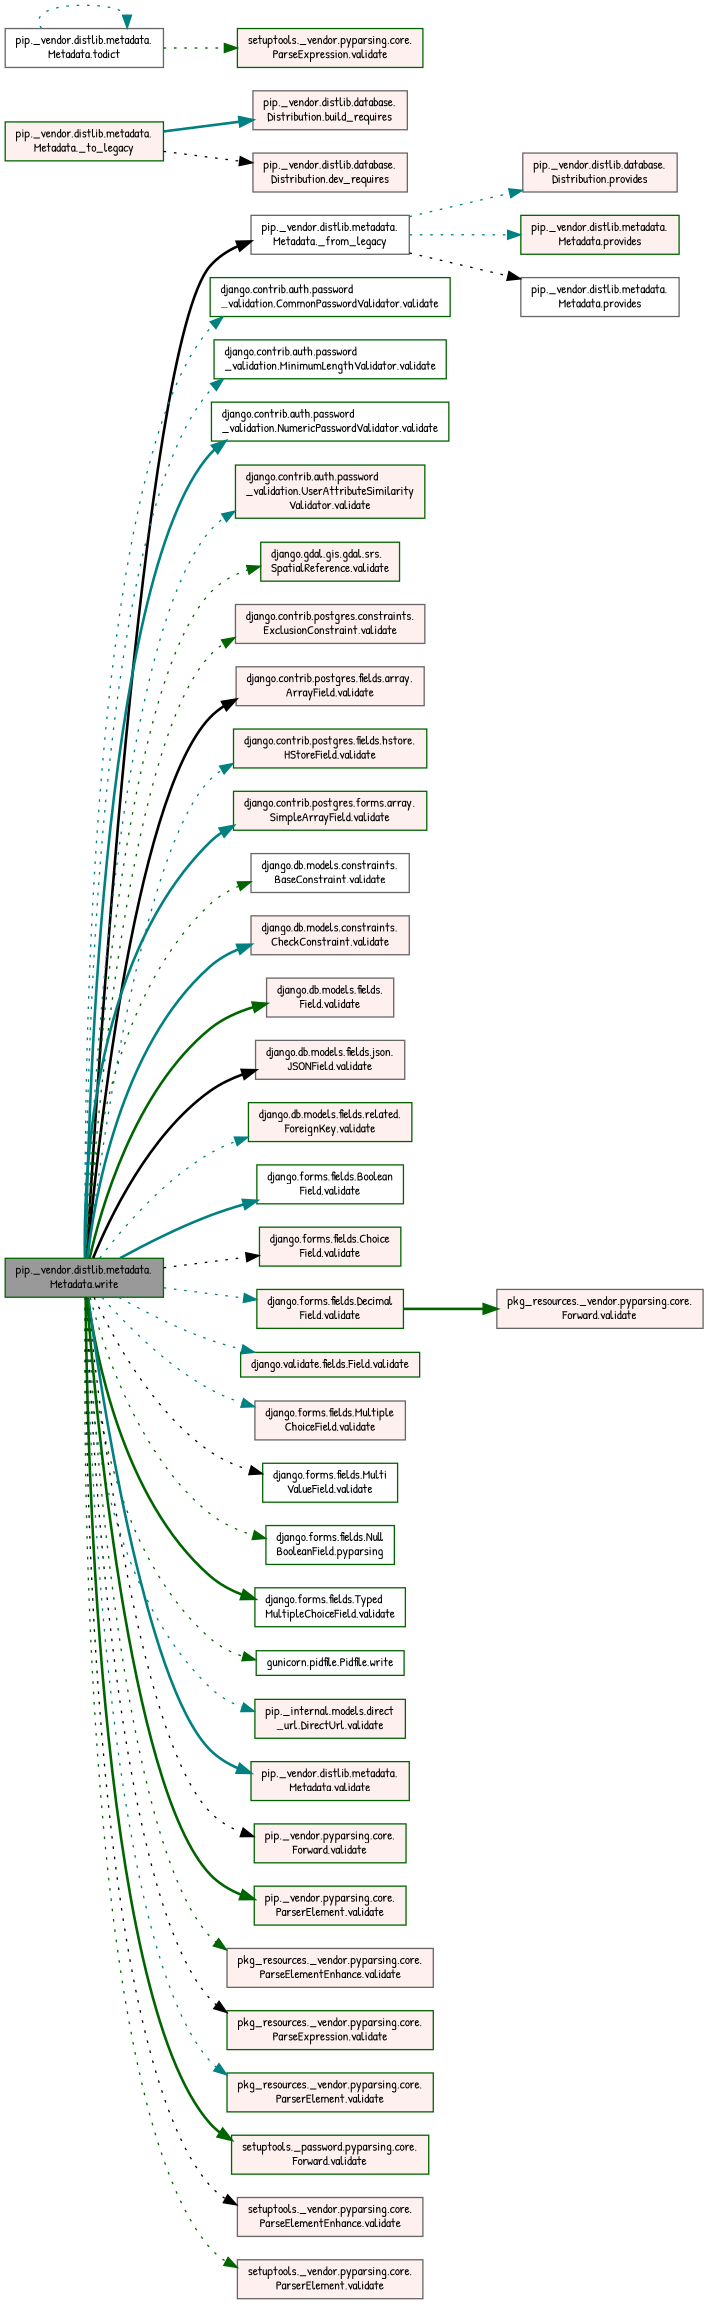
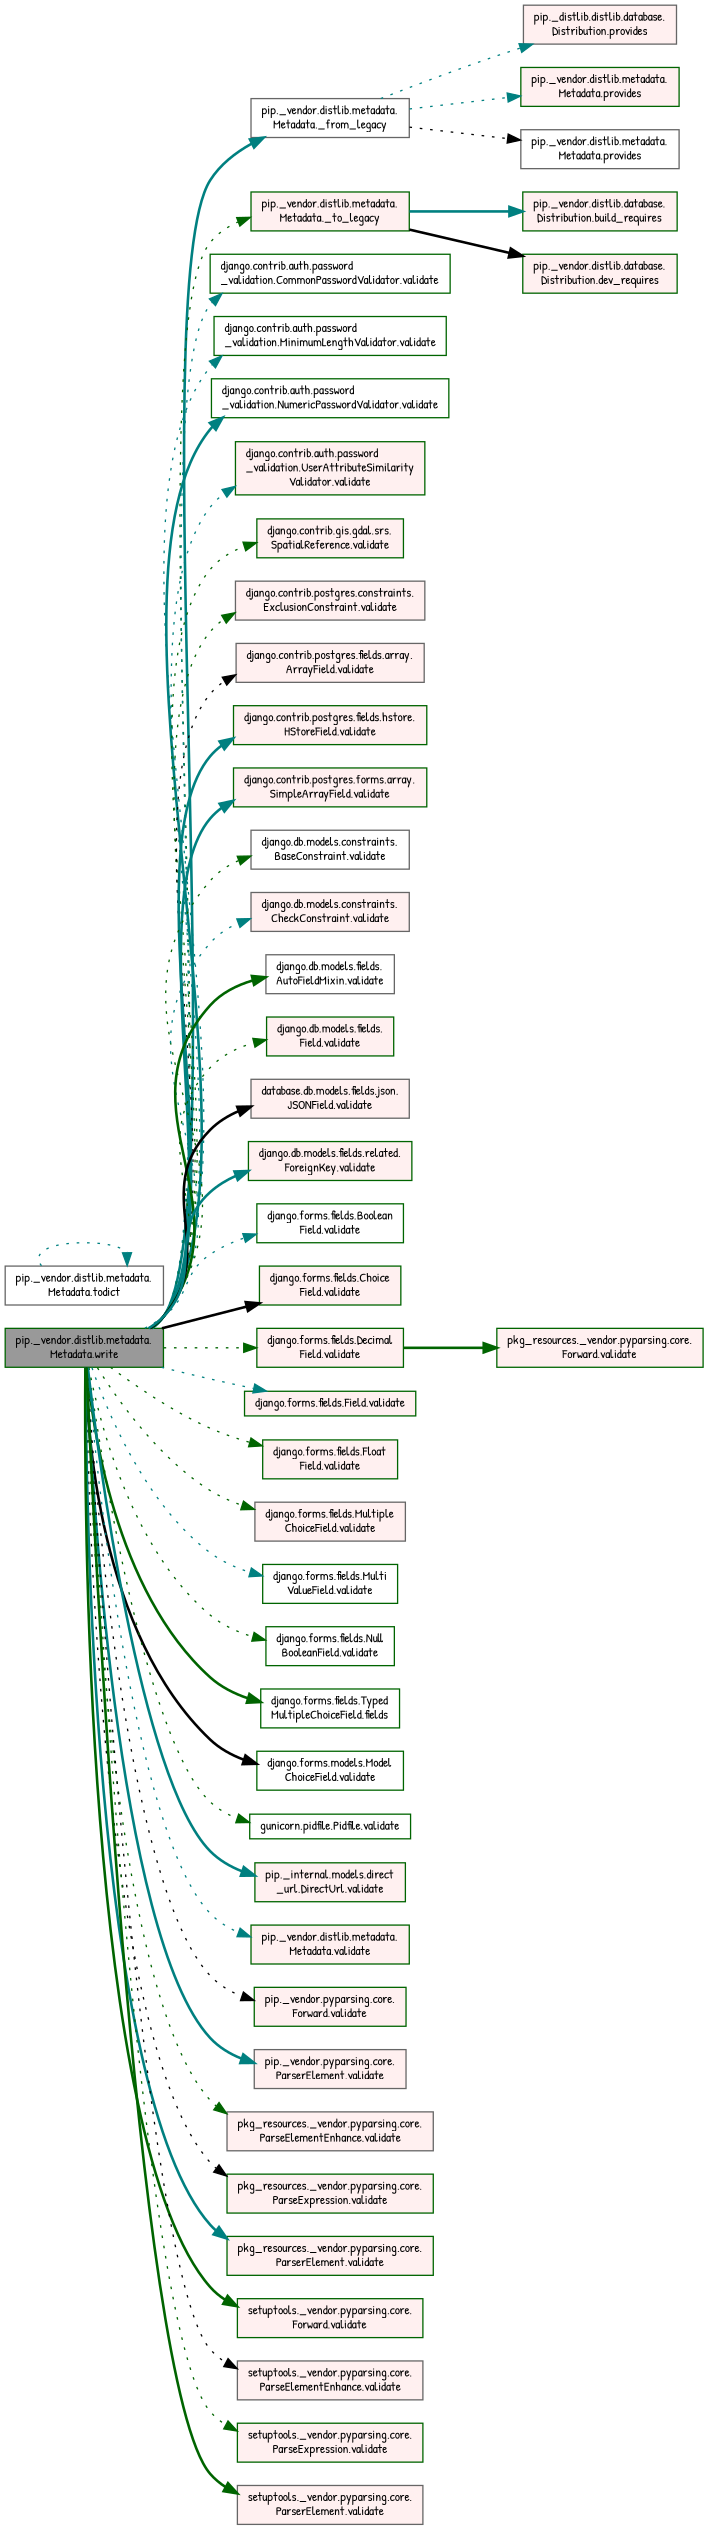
edge "pip._vendor.distlib.metadata. Metadata.todict" -> "setuptools._vendor.pyparsing.core. ParseExpression.validate": now "pip._vendor.distlib.metadata. Metadata.write" -> "setuptools._vendor.pyparsing.core. ParseExpression.validate"
node "pip._vendor.distlib.database. Distribution.build_requires": color gray40 -> darkgreen
edge "pip._vendor.distlib.metadata. Metadata._to_legacy" -> "pip._vendor.distlib.database. Distribution.dev_requires": style dotted -> bold
node "pip._vendor.distlib.database. Distribution.dev_requires": color gray40 -> darkgreen
node "pip._vendor.distlib.database. Distribution.provides": label "pip._vendor.distlib.database. Distribution.provides" -> "pip._distlib.distlib.database. Distribution.provides"
node "django.gdal.gis.gdal.srs. SpatialReference.validate": label "django.gdal.gis.gdal.srs. SpatialReference.validate" -> "django.contrib.gis.gdal.srs. SpatialReference.validate"
edge "pip._vendor.distlib.metadata. Metadata.write" -> "pip._vendor.distlib.metadata. Metadata._from_legacy": color black -> teal
edge "pip._vendor.distlib.metadata. Metadata.write" -> "pip._vendor.distlib.metadata. Metadata._to_legacy": added
edge "pip._vendor.distlib.metadata. Metadata.write" -> "django.contrib.postgres.fields.array. ArrayField.validate": style bold -> dotted
node "django.db.models.fields. AutoFieldMixin.validate": added
node "django.db.models.fields. Field.validate": color gray40 -> darkgreen
edge "pip._vendor.distlib.metadata. Metadata.write" -> "django.contrib.postgres.fields.hstore. HStoreField.validate": style dotted -> bold
node "django.db.models.fields.json. JSONField.validate": label "django.db.models.fields.json. JSONField.validate" -> "database.db.models.fields.json. JSONField.validate"
edge "pip._vendor.distlib.metadata. Metadata.write" -> "django.db.models.constraints. CheckConstraint.validate": style bold -> dotted
edge "pip._vendor.distlib.metadata. Metadata.write" -> "django.db.models.fields. Field.validate": style bold -> dotted
edge "pip._vendor.distlib.metadata. Metadata.write" -> "django.db.models.fields.related. ForeignKey.validate": style dotted -> bold
edge "pip._vendor.distlib.metadata. Metadata.write" -> "django.forms.fields.Boolean Field.validate": style bold -> dotted
edge "pip._vendor.distlib.metadata. Metadata.write" -> "django.forms.fields.Choice Field.validate": style dotted -> bold
edge "pip._vendor.distlib.metadata. Metadata.write" -> "django.forms.fields.Decimal Field.validate": color teal -> darkgreen
node "pkg_resources._vendor.pyparsing.core. Forward.validate": color gray40 -> darkgreen
edge "pip._vendor.distlib.metadata. Metadata.write" -> "django.forms.fields.Multiple ChoiceField.validate": color teal -> darkgreen
node "django.validate.fields.Field.validate": label "django.validate.fields.Field.validate" -> "django.forms.fields.Field.validate"
edge "pip._vendor.distlib.metadata. Metadata.write" -> "django.forms.fields.Multi ValueField.validate": color black -> teal
node "django.forms.fields.Float Field.validate": added
node "django.forms.fields.Null BooleanField.pyparsing": label "django.forms.fields.Null BooleanField.pyparsing" -> "django.forms.fields.Null BooleanField.validate"
node "django.forms.fields.Typed MultipleChoiceField.validate": label "django.forms.fields.Typed MultipleChoiceField.validate" -> "django.forms.fields.Typed MultipleChoiceField.fields"
edge "pip._vendor.distlib.metadata. Metadata.write" -> "pip._vendor.pyparsing.core. ParserElement.validate": color darkgreen -> teal
edge "pip._vendor.distlib.metadata. Metadata.write" -> "pip._internal.models.direct _url.DirectUrl.validate": style dotted -> bold
edge "pip._vendor.distlib.metadata. Metadata.write" -> "pip._vendor.distlib.metadata. Metadata.validate": style bold -> dotted
node "gunicorn.pidfile.Pidfile.write": label "gunicorn.pidfile.Pidfile.write" -> "gunicorn.pidfile.Pidfile.validate"
edge "pip._vendor.distlib.metadata. Metadata.write" -> "pkg_resources._vendor.pyparsing.core. ParserElement.validate": style dotted -> bold
node "django.forms.models.Model ChoiceField.validate": added
edge "pip._vendor.distlib.metadata. Metadata.write" -> "setuptools._vendor.pyparsing.core. ParserElement.validate": style dotted -> bold
node "pip._vendor.pyparsing.core. ParserElement.validate": color darkgreen -> gray40
node "setuptools._password.pyparsing.core. Forward.validate": label "setuptools._password.pyparsing.core. Forward.validate" -> "setuptools._vendor.pyparsing.core. Forward.validate"
